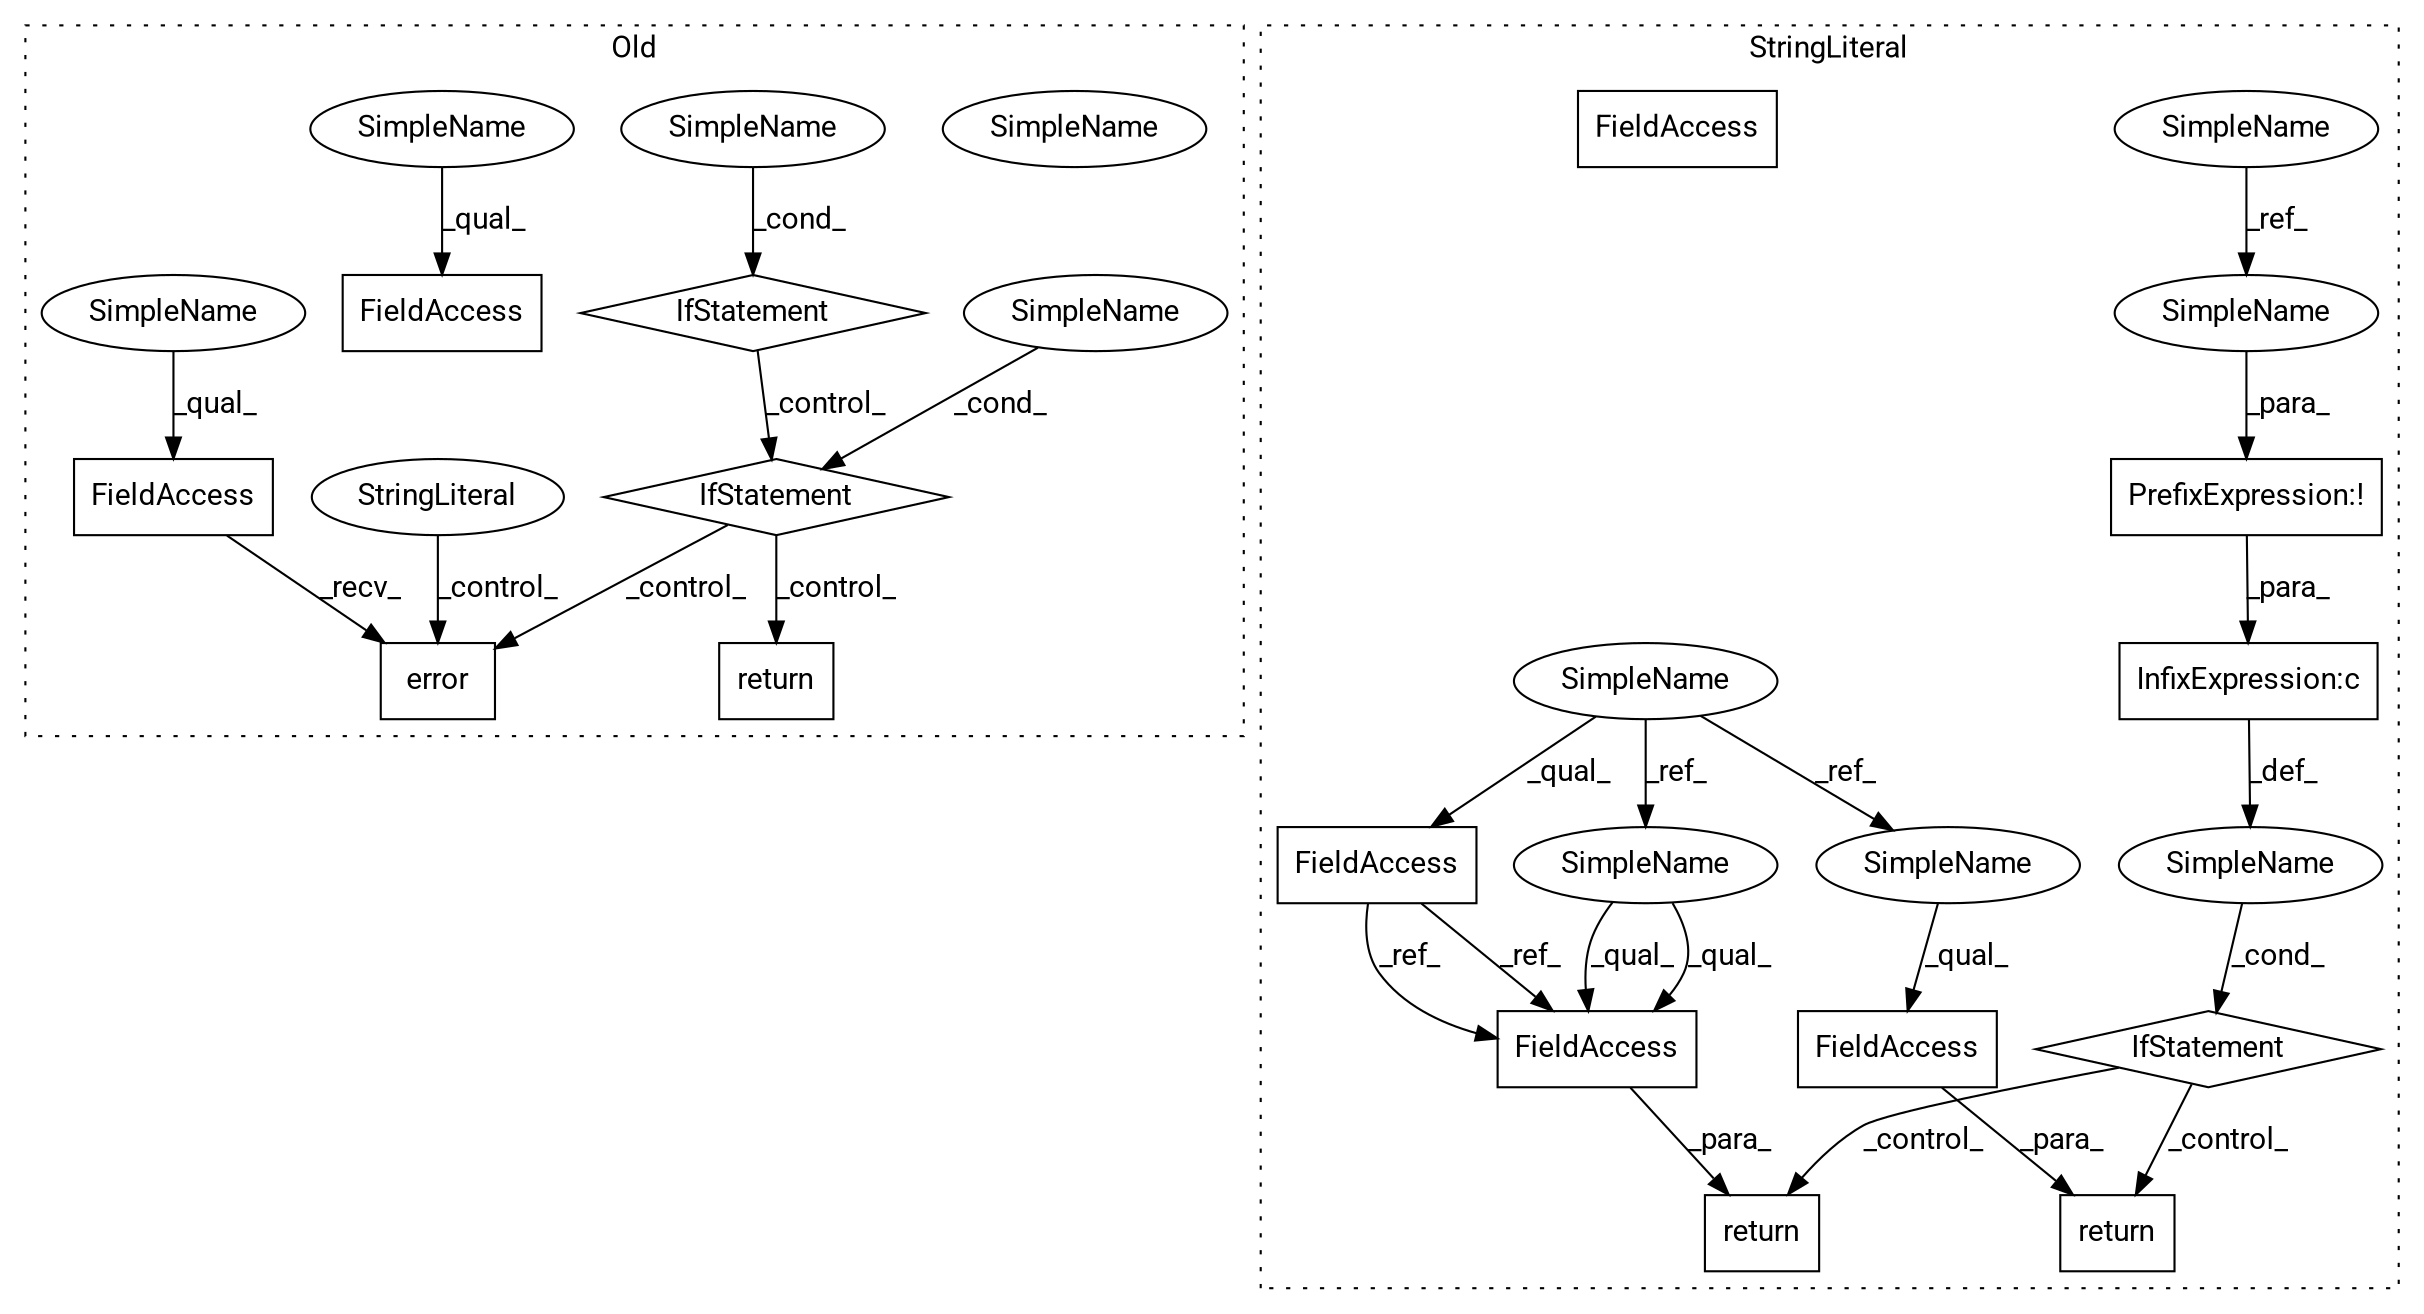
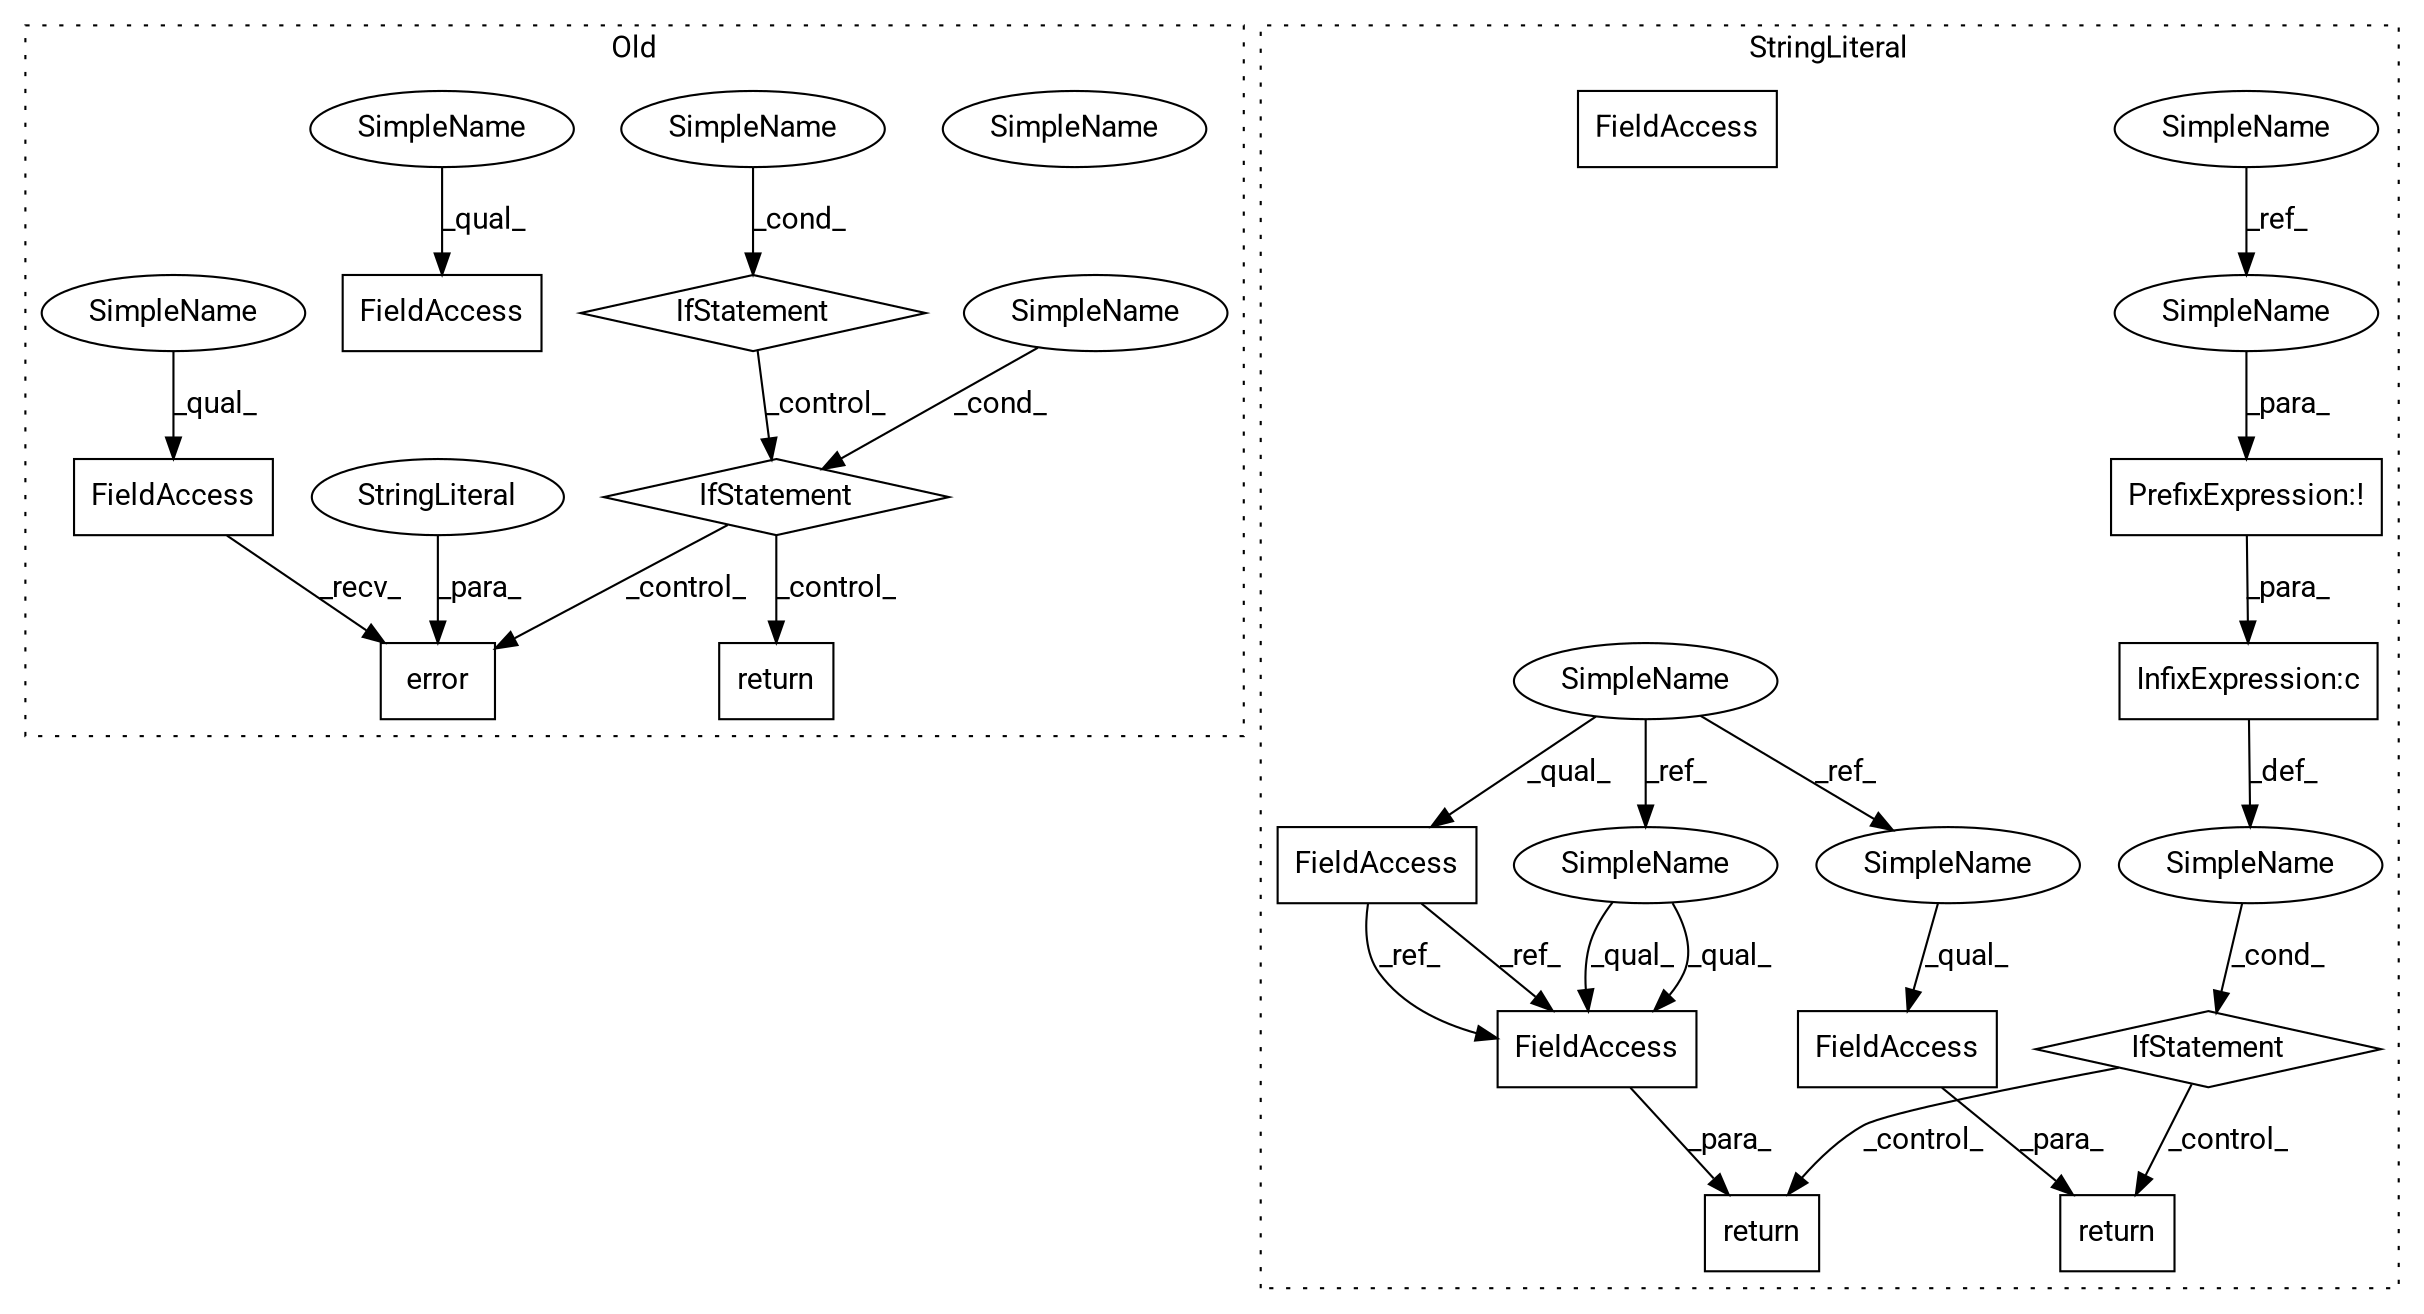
edge "StringLiteral" -> "error": label "_control_" -> "_para_"
